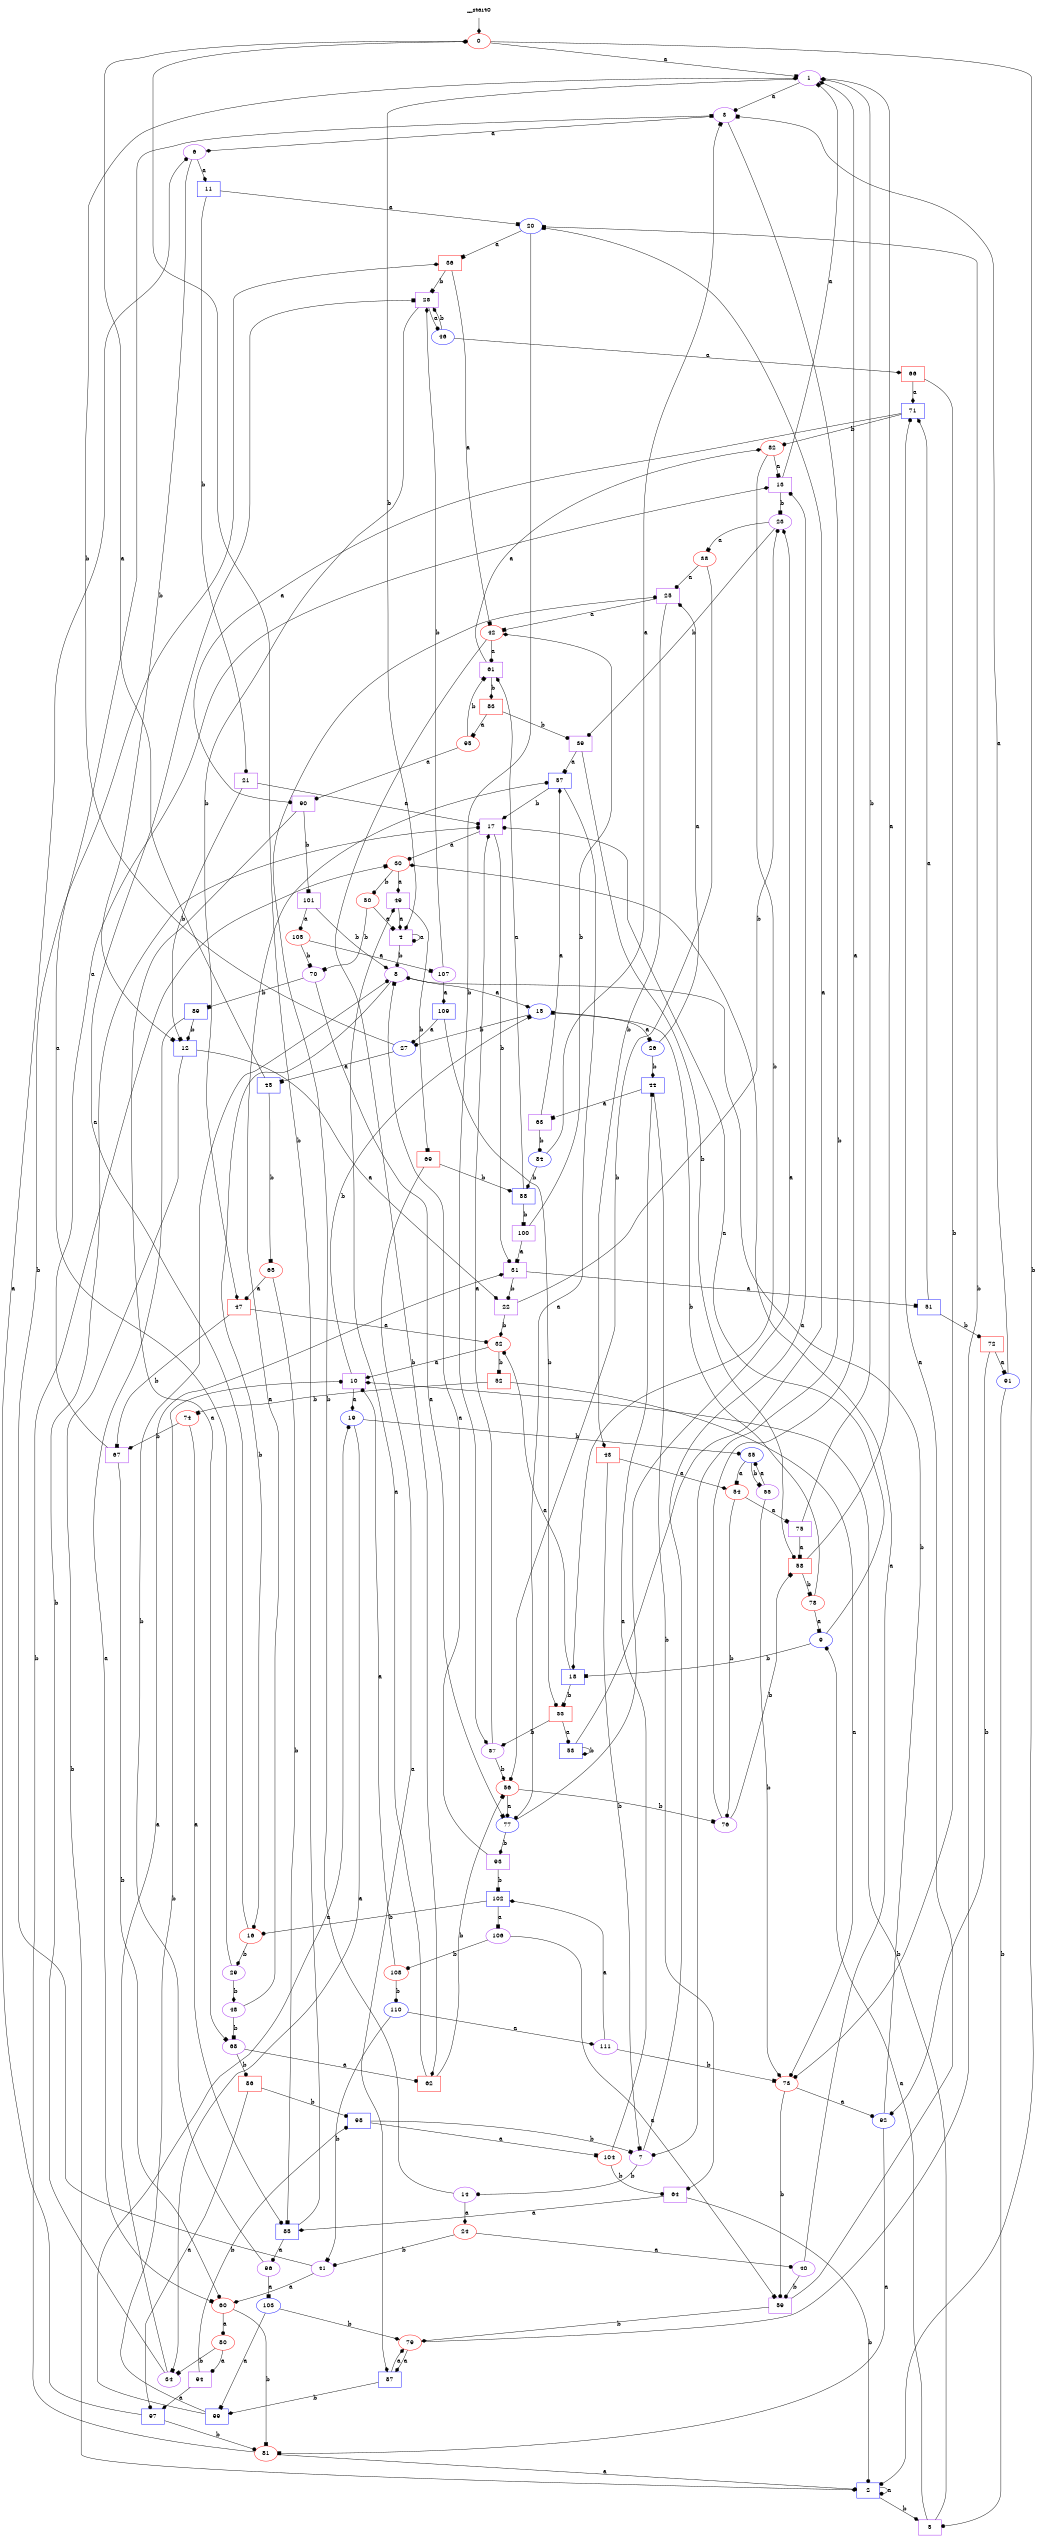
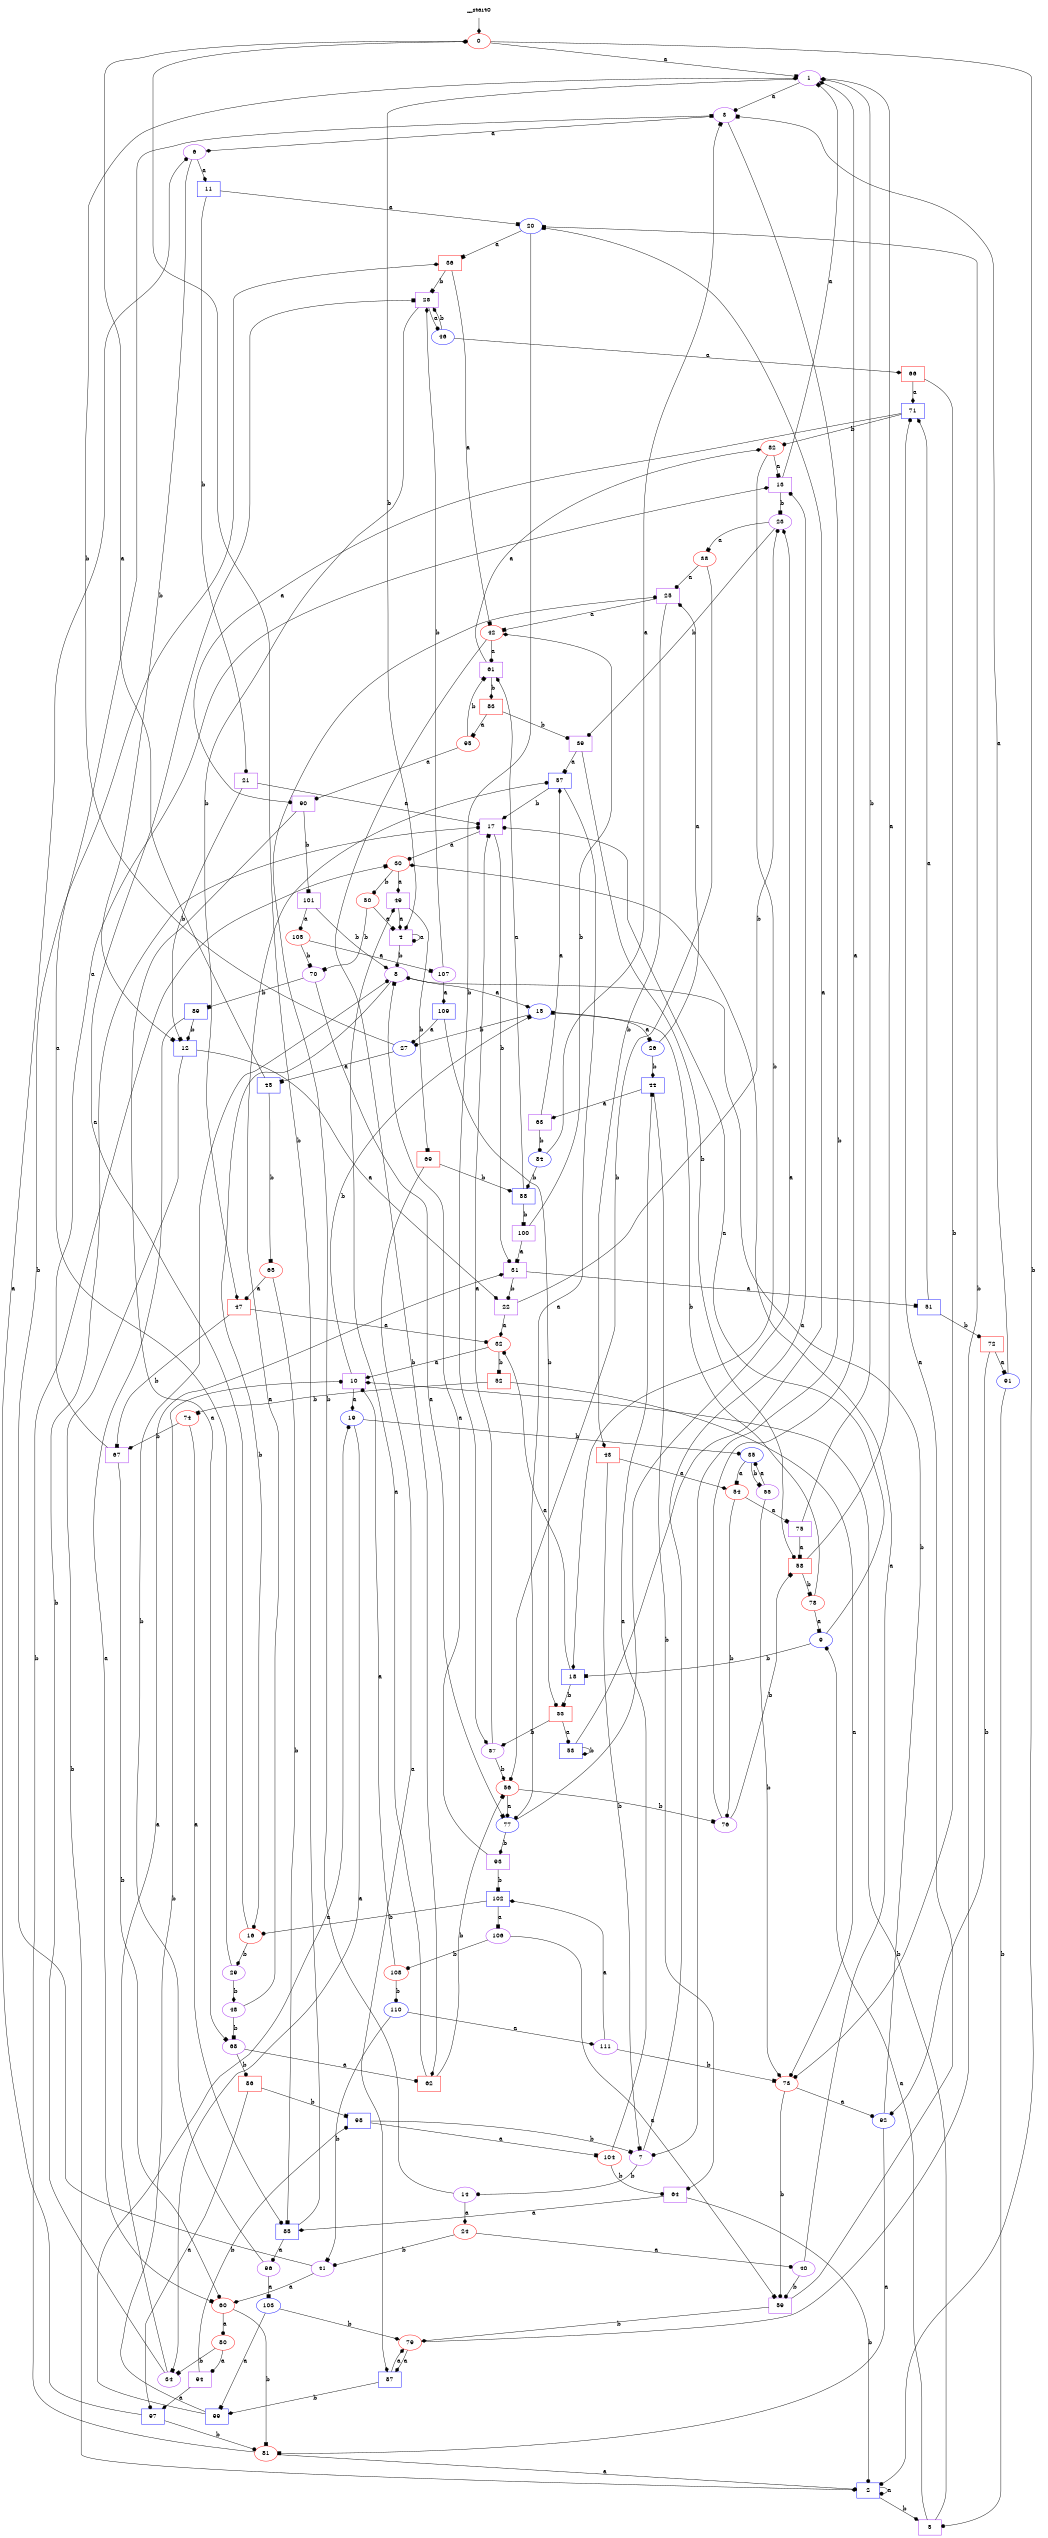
edge "44" -> "63": arrowhead box -> diamond
edge "37" -> "17": arrowhead diamond -> box
edge "22" -> "32": label "b" -> "a"
edge "86" -> "98": arrowhead dot -> box
